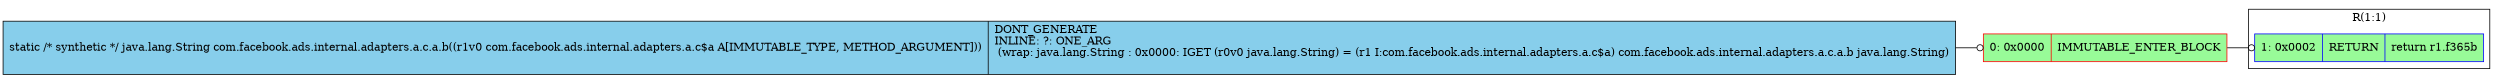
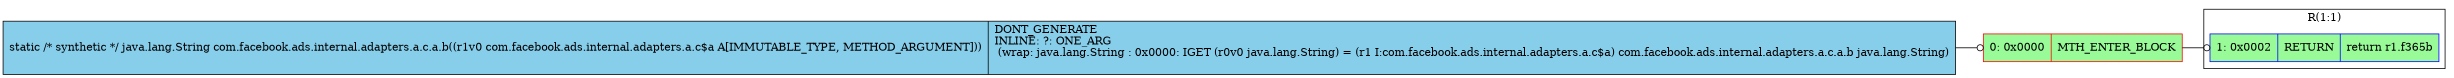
node "0: 0x0000": text "IMMUTABLE_ENTER_BLOCK" -> "MTH_ENTER_BLOCK"
